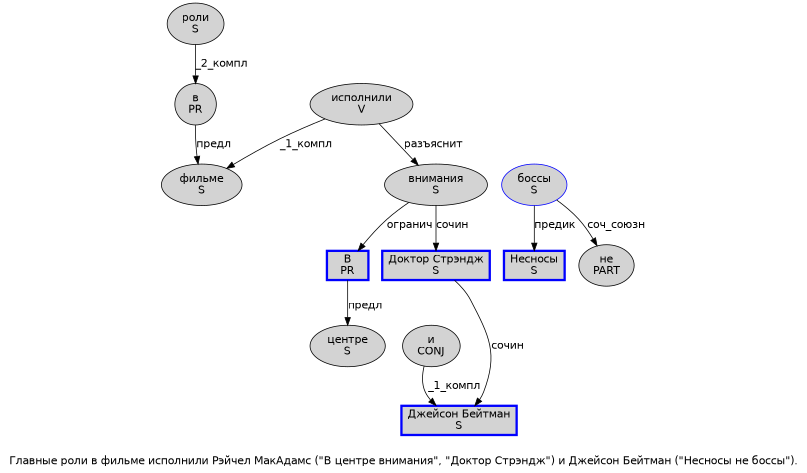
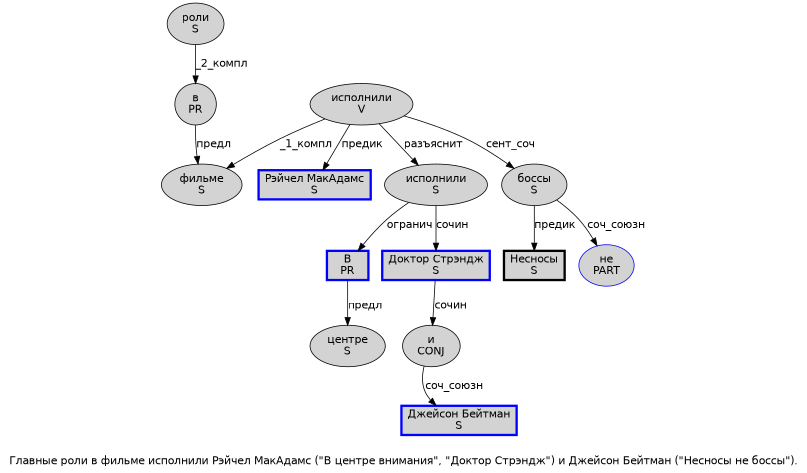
edge "исполнили V" -> "боссы S": added, label "сент_соч"
node "Рэйчел МакАдамс S": added
node "внимания S": label "внимания S" -> "исполнили S"
node "боссы S": color blue -> black
node "Несносы S": color blue -> black
node "не PART": color black -> blue
edge "Доктор Стрэндж S" -> "Джейсон Бейтман S": now "Доктор Стрэндж S" -> "и CONJ"
edge "и CONJ" -> "Джейсон Бейтман S": label "_1_компл" -> "соч_союзн"
